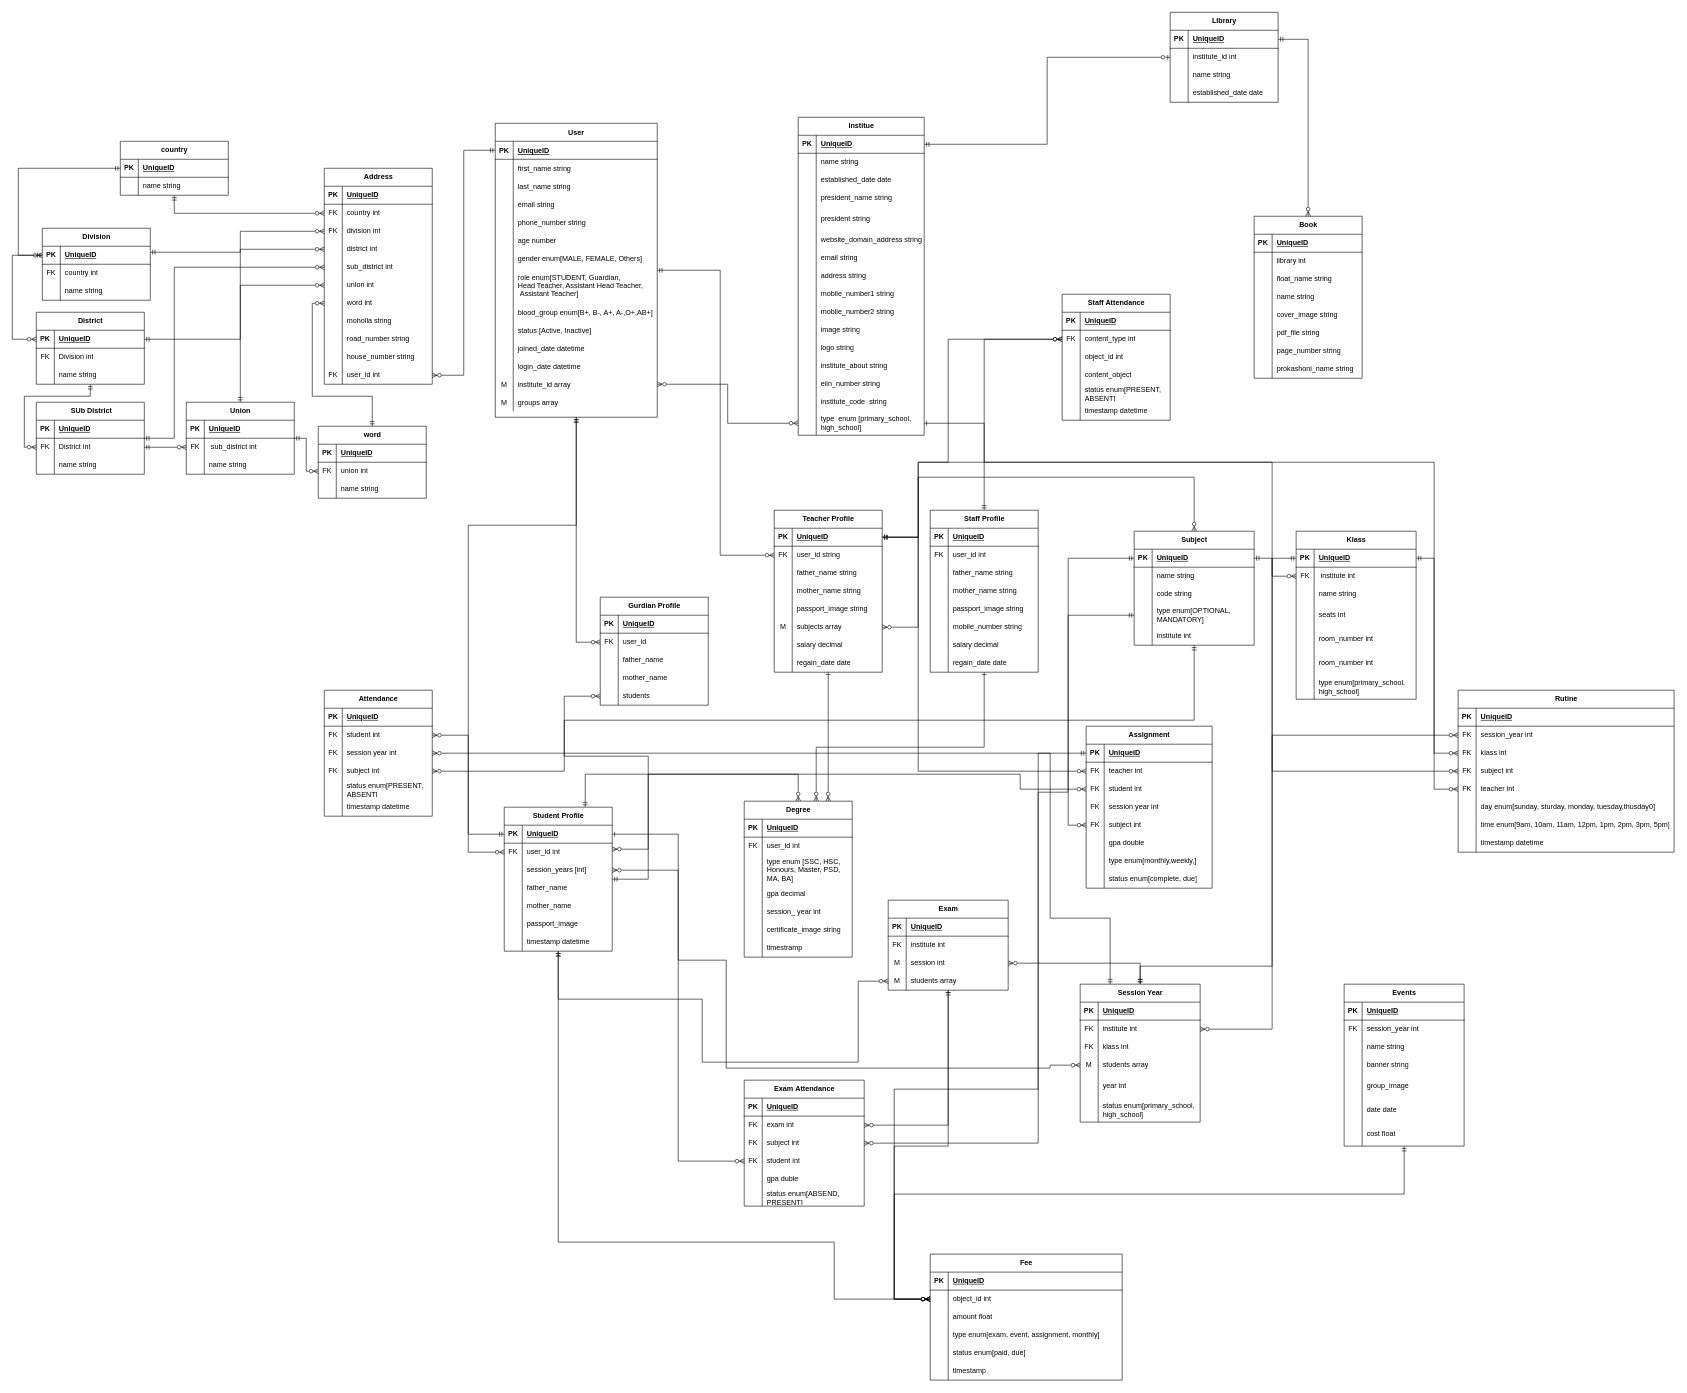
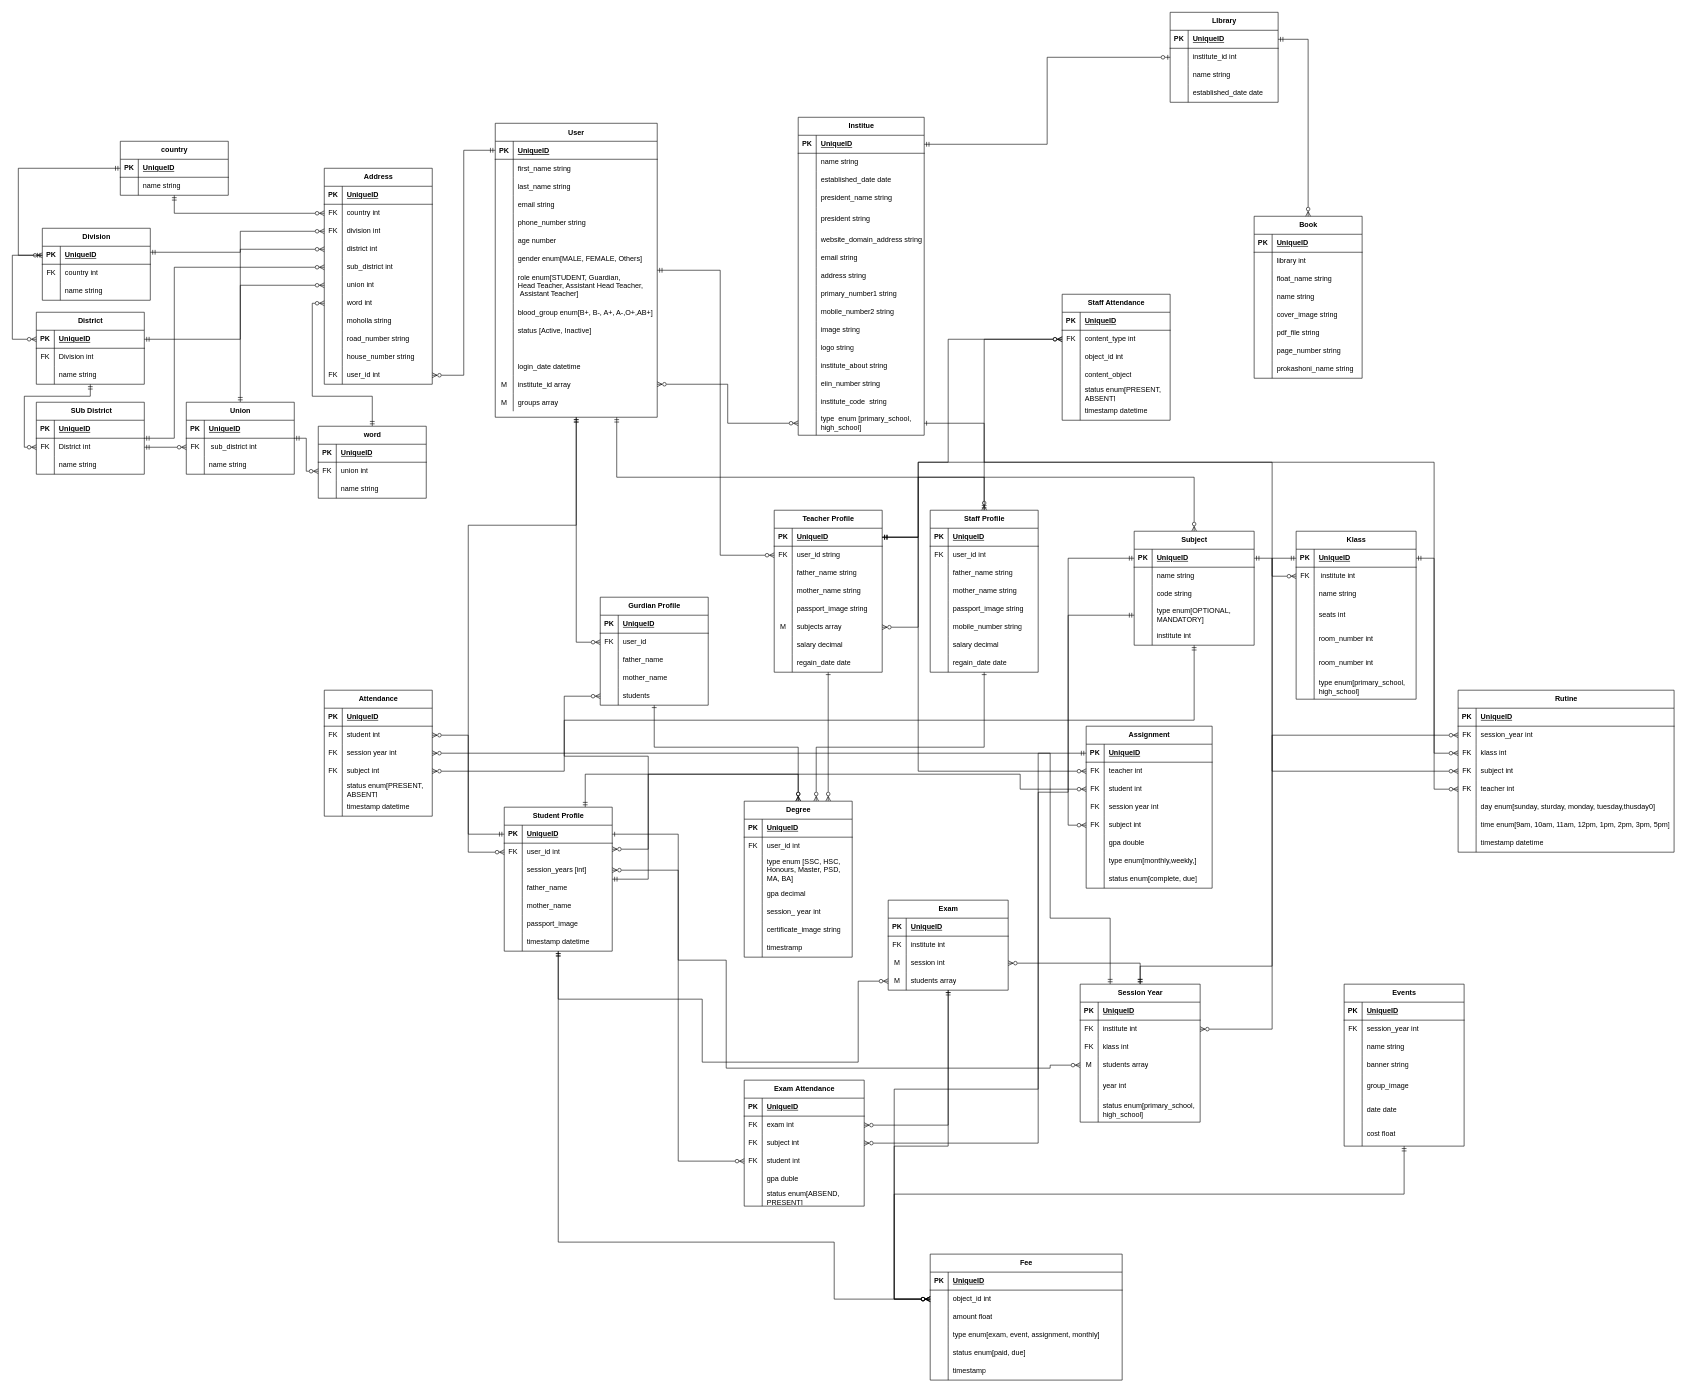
node "mobile_number1 string": label "mobile_number1 string" -> "primary_number1 string"
node "joined_date datetime": removed
edge "User" -- "Staff Profile": added
edge "Gurdian Profile" -- "Degree": added
